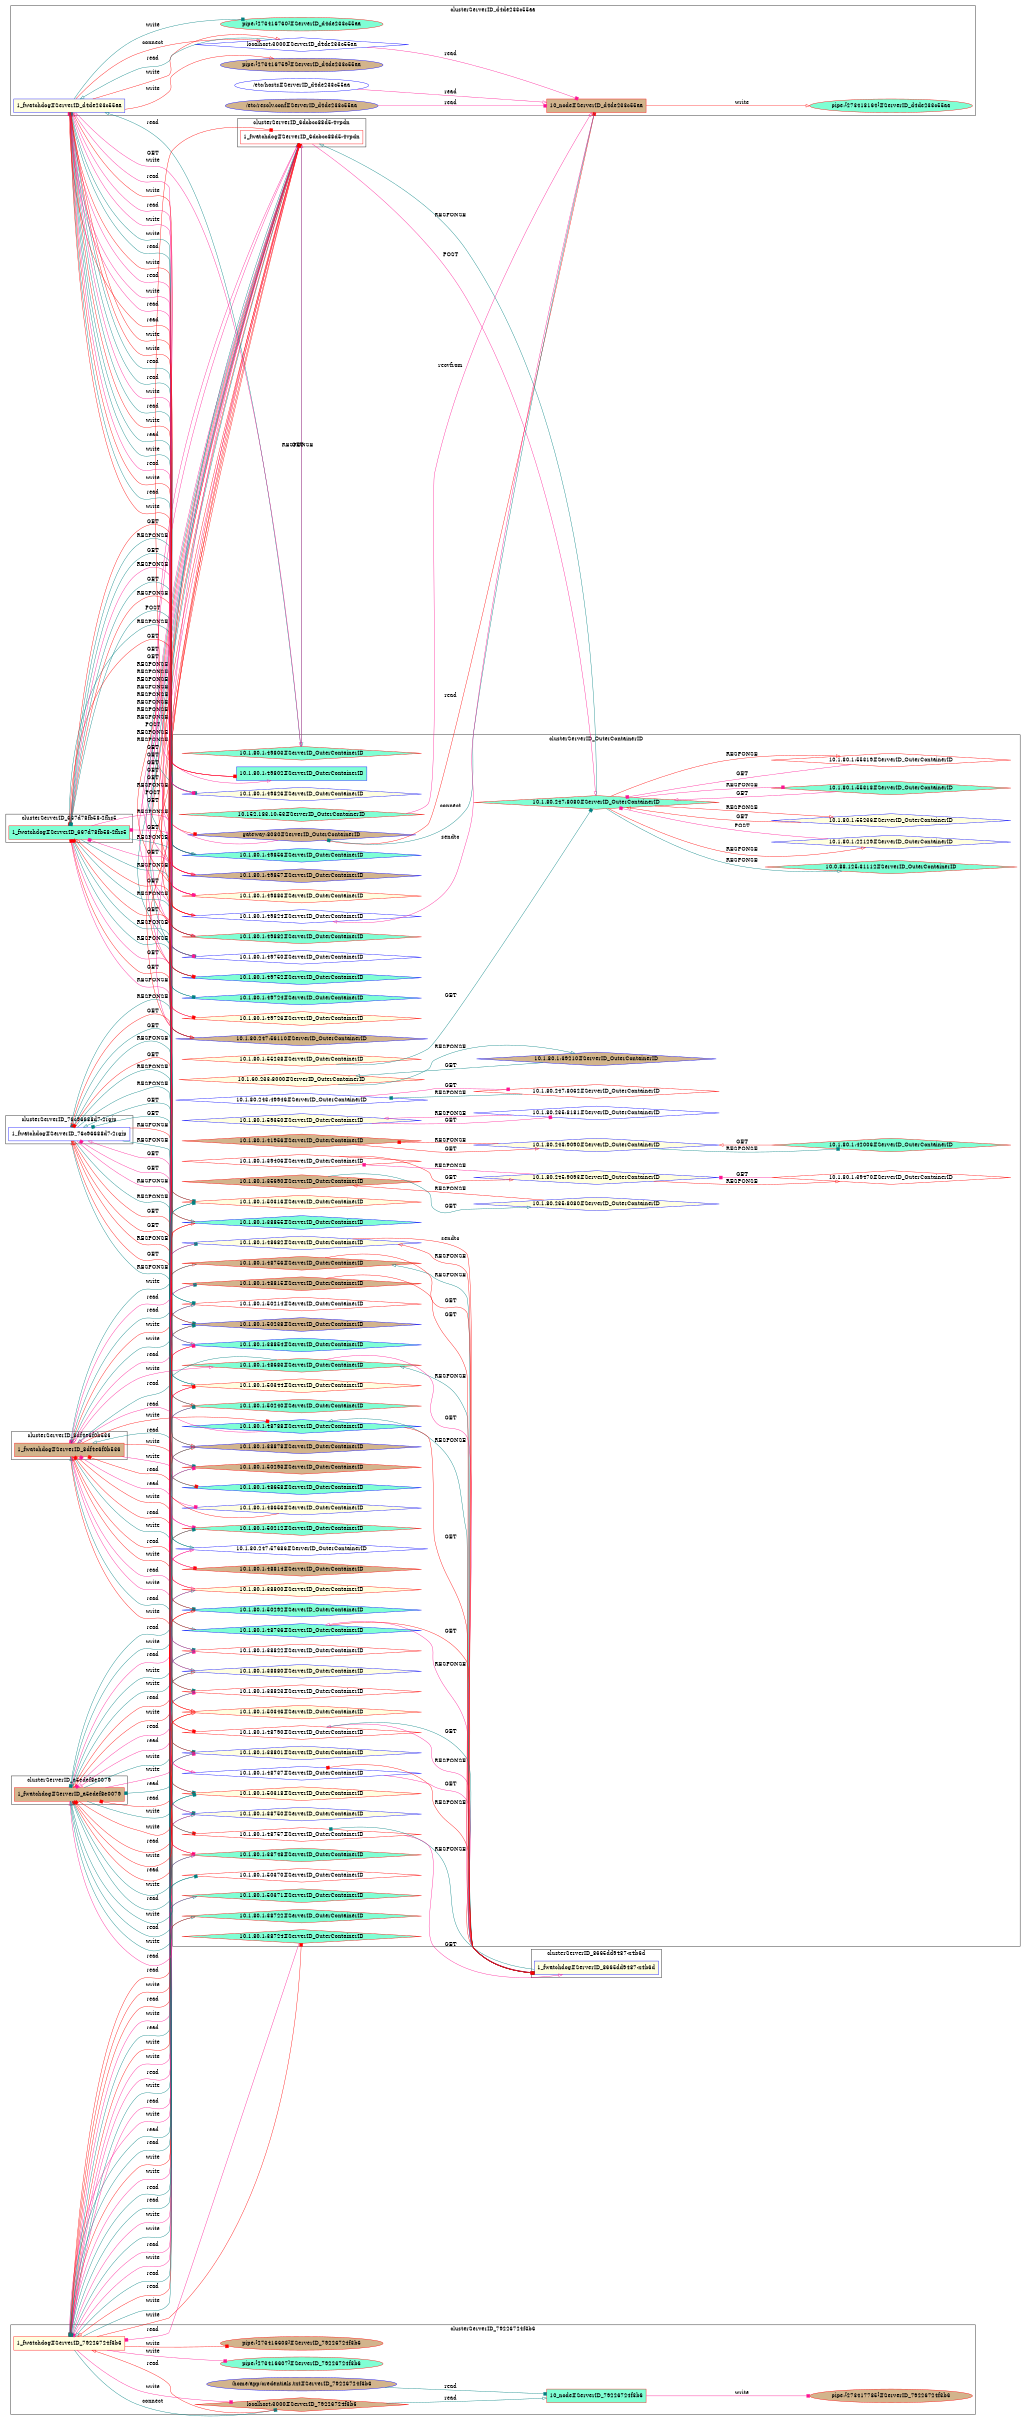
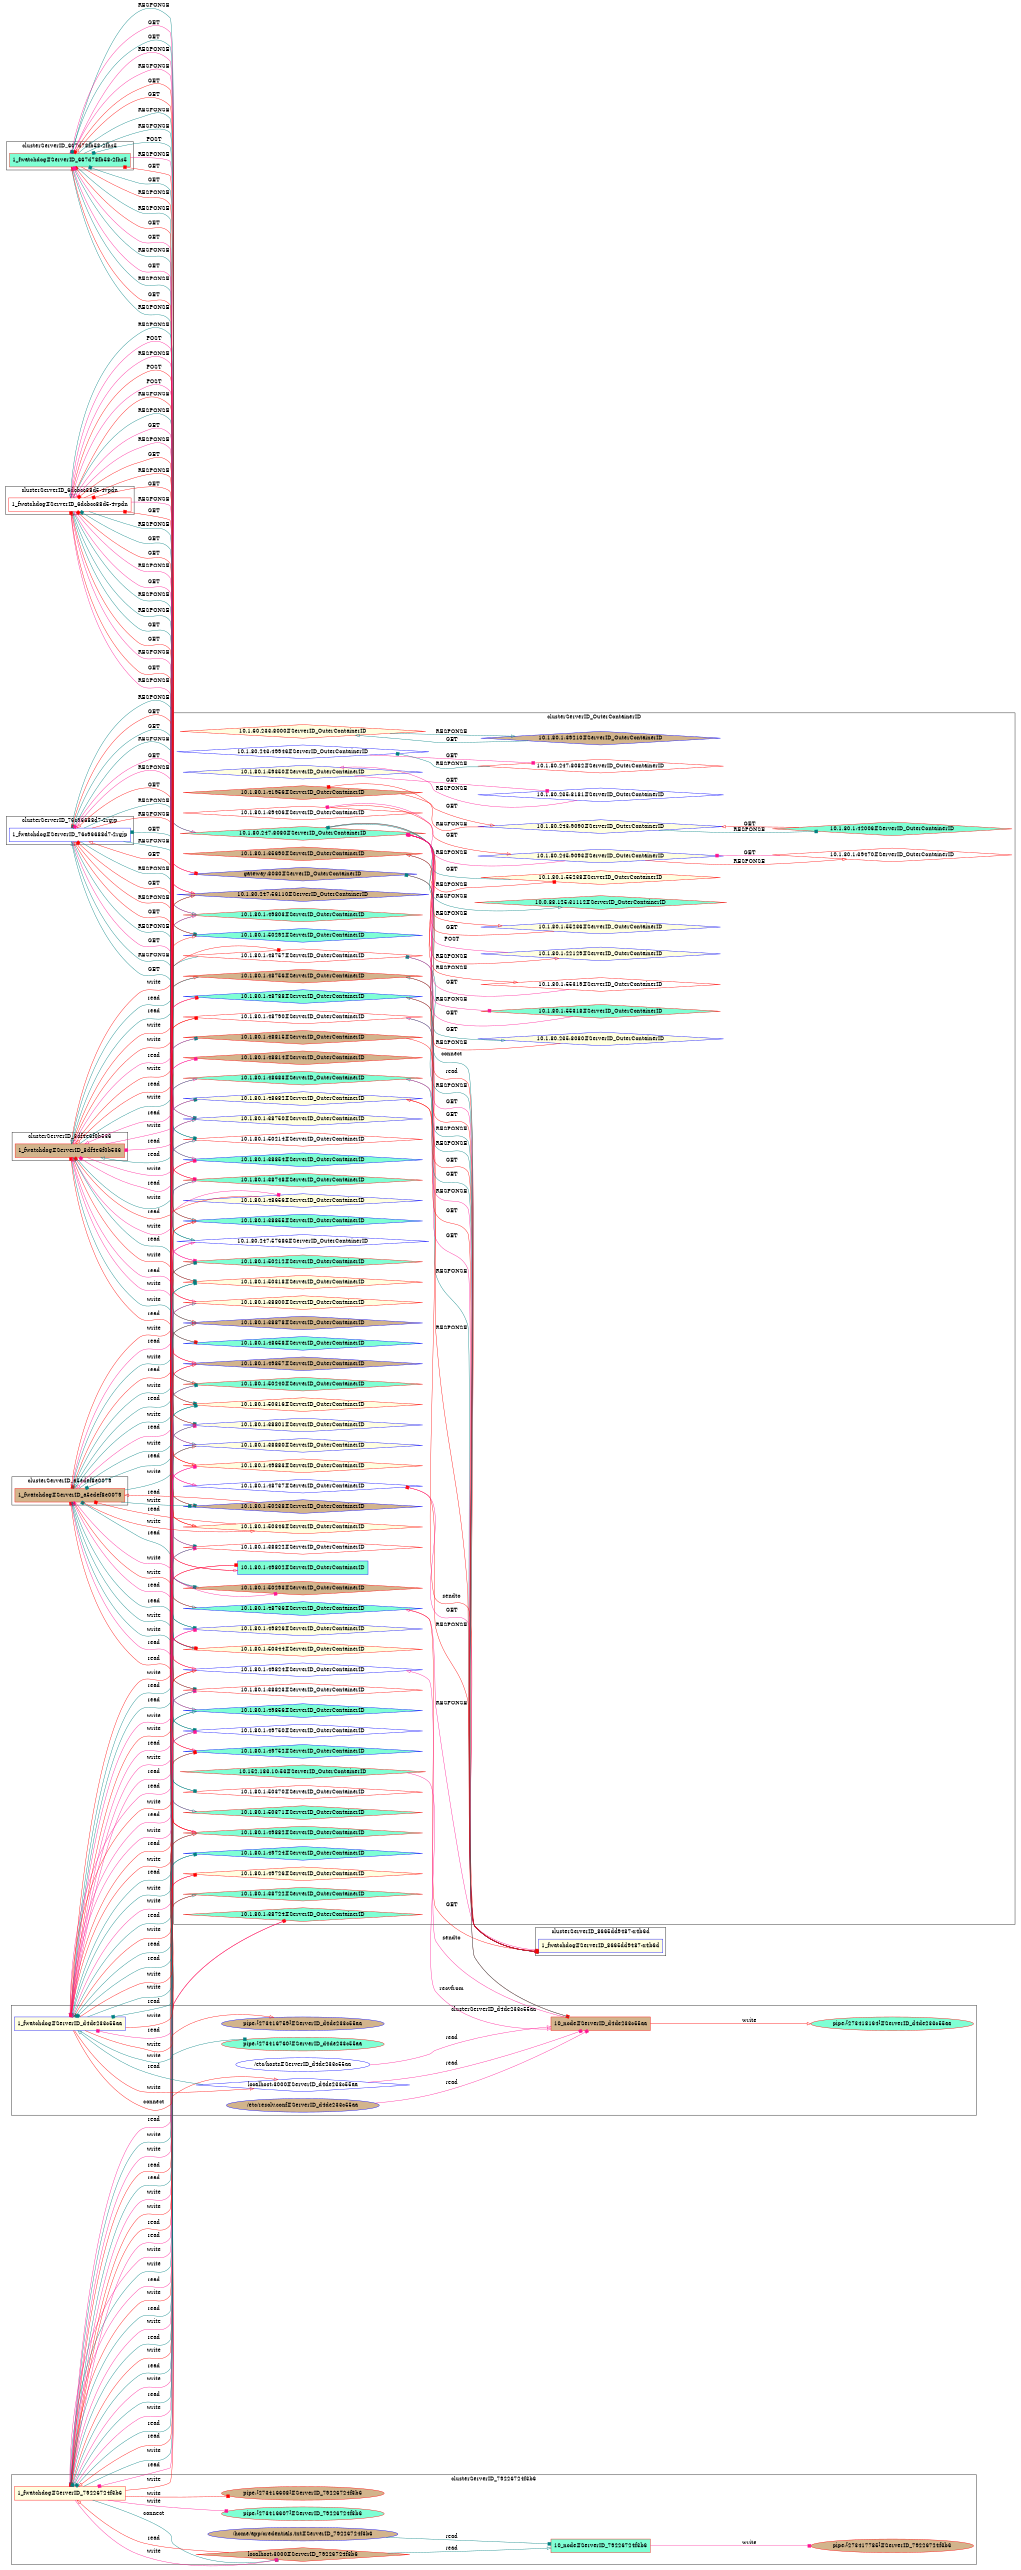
edge "10.1.80.247:8080#ServerID_OuterContainerID" -> "10.1.80.1:55238#ServerID_OuterContainerID": added, label "RESPONSE"
node "10.1.80.247:8062#ServerID_OuterContainerID": label "10.1.80.247:8062#ServerID_OuterContainerID" -> "10.1.80.247:8082#ServerID_OuterContainerID"
edge "1_fwatchdog#ServerID_8df4e6f0b536" -> "10.1.80.1:48814#ServerID_OuterContainerID": color red -> deeppink
edge "10.1.80.1:50292#ServerID_OuterContainerID" -> "1_fwatchdog#ServerID_a5edef8e0079": now "10.1.80.1:49882#ServerID_OuterContainerID" -> "1_fwatchdog#ServerID_a5edef8e0079"
